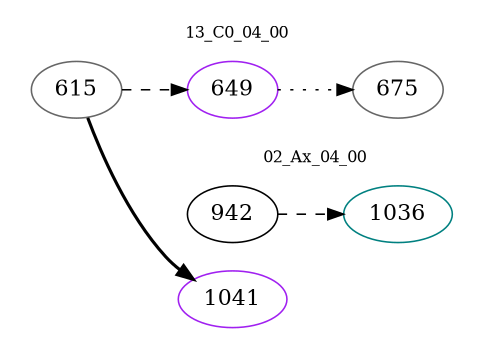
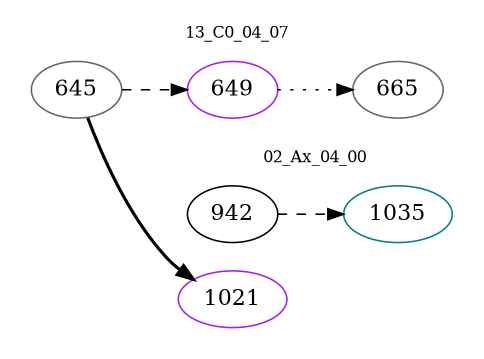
cluster "13_C0_04_00": label "13_C0_04_00" -> "13_C0_04_07"
node "615": label "615" -> "645"
node "675": label "675" -> "665"
node "1036": label "1036" -> "1035"
node "1041": label "1041" -> "1021"
